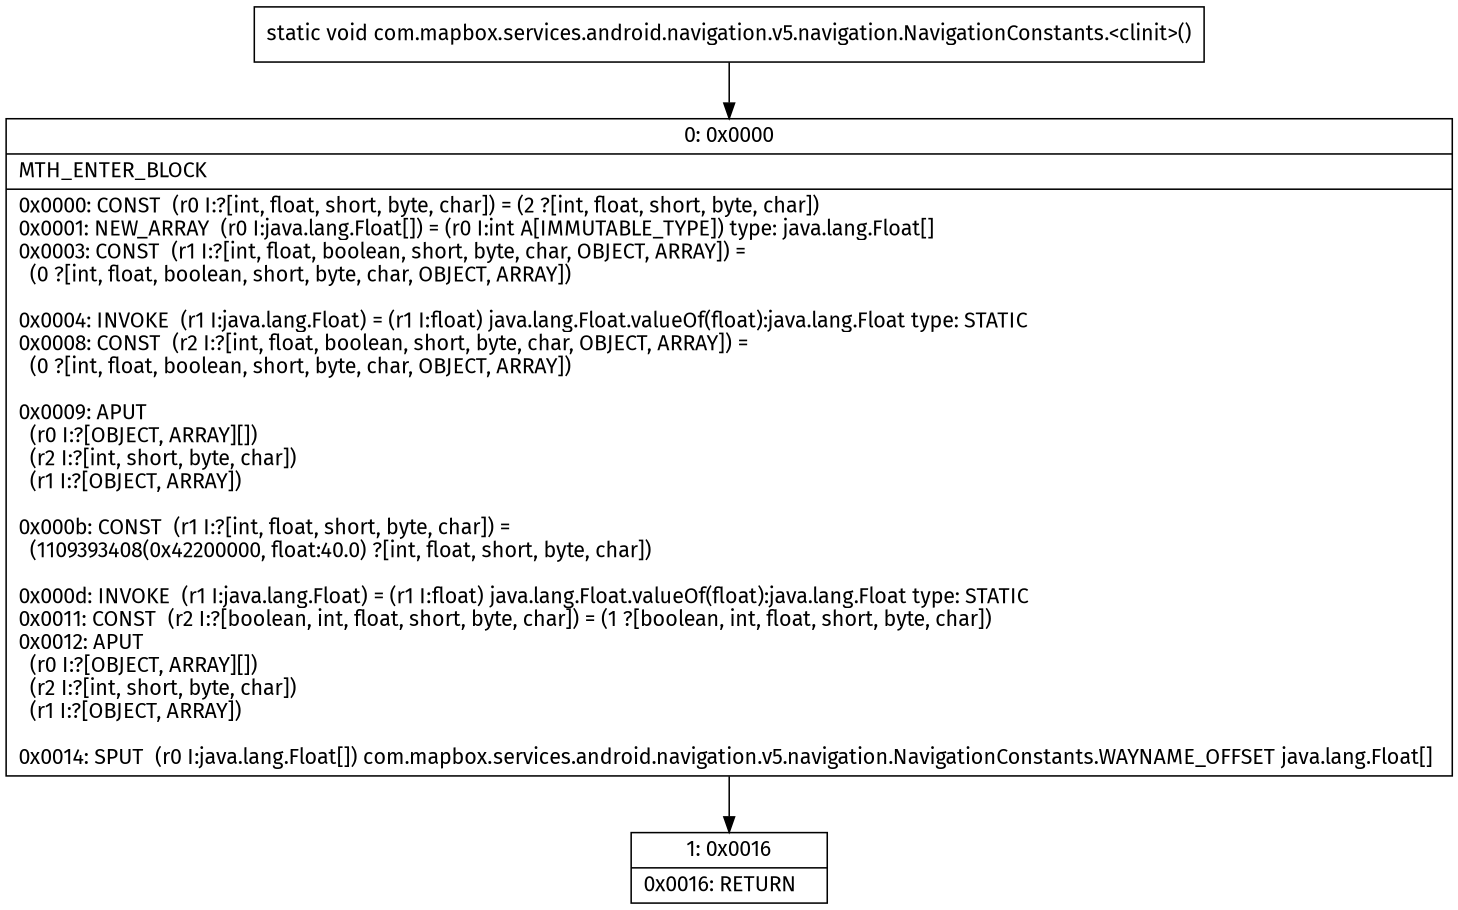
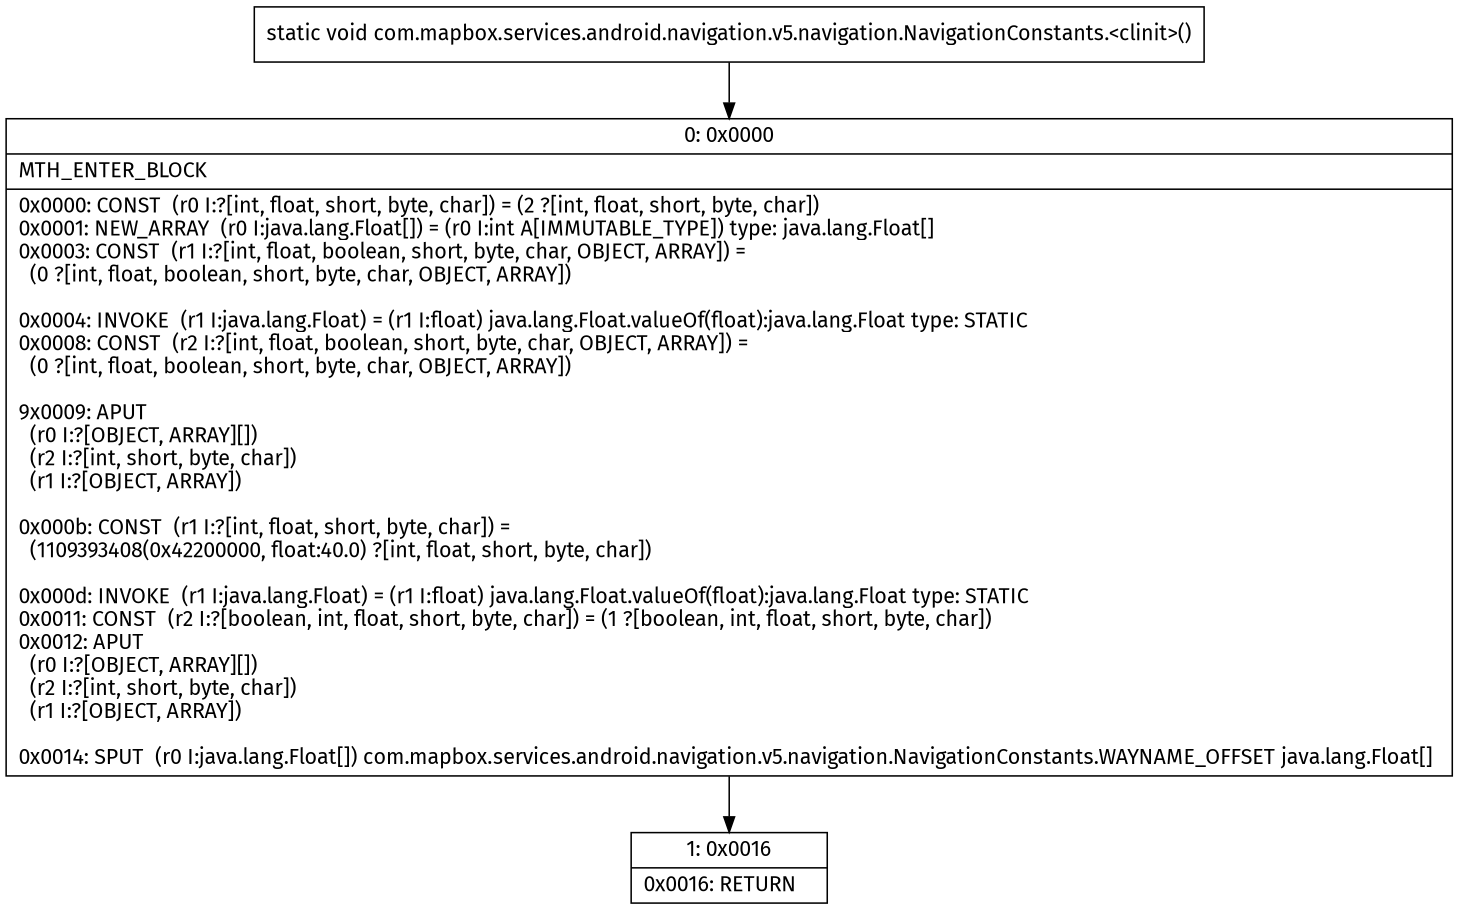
node "0: 0x0000": text "0x0009: APUT" -> "9x0009: APUT"
